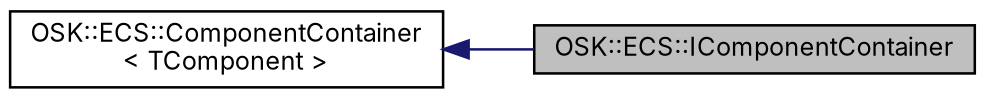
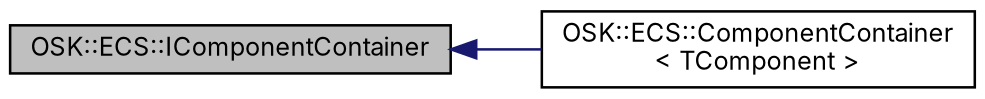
edge "OSK::ECS::IComponentContainer" -> "OSK::ECS::ComponentContainer < TComponent >": reversed
